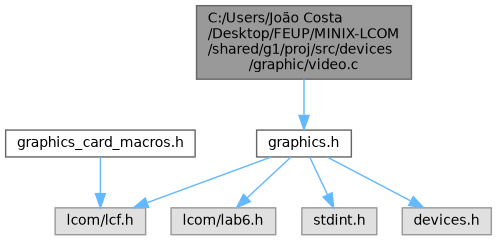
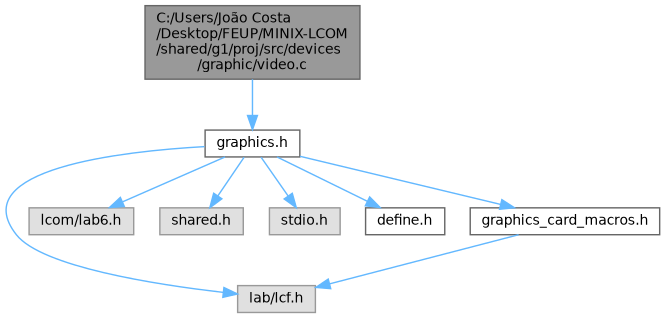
edge "graphics.h" -> "graphics_card_macros.h": added
node "lcom/lcf.h": label "lcom/lcf.h" -> "lab/lcf.h"
node "stdint.h": label "stdint.h" -> "shared.h"
node "define.h": added
node "devices.h": label "devices.h" -> "stdio.h"
